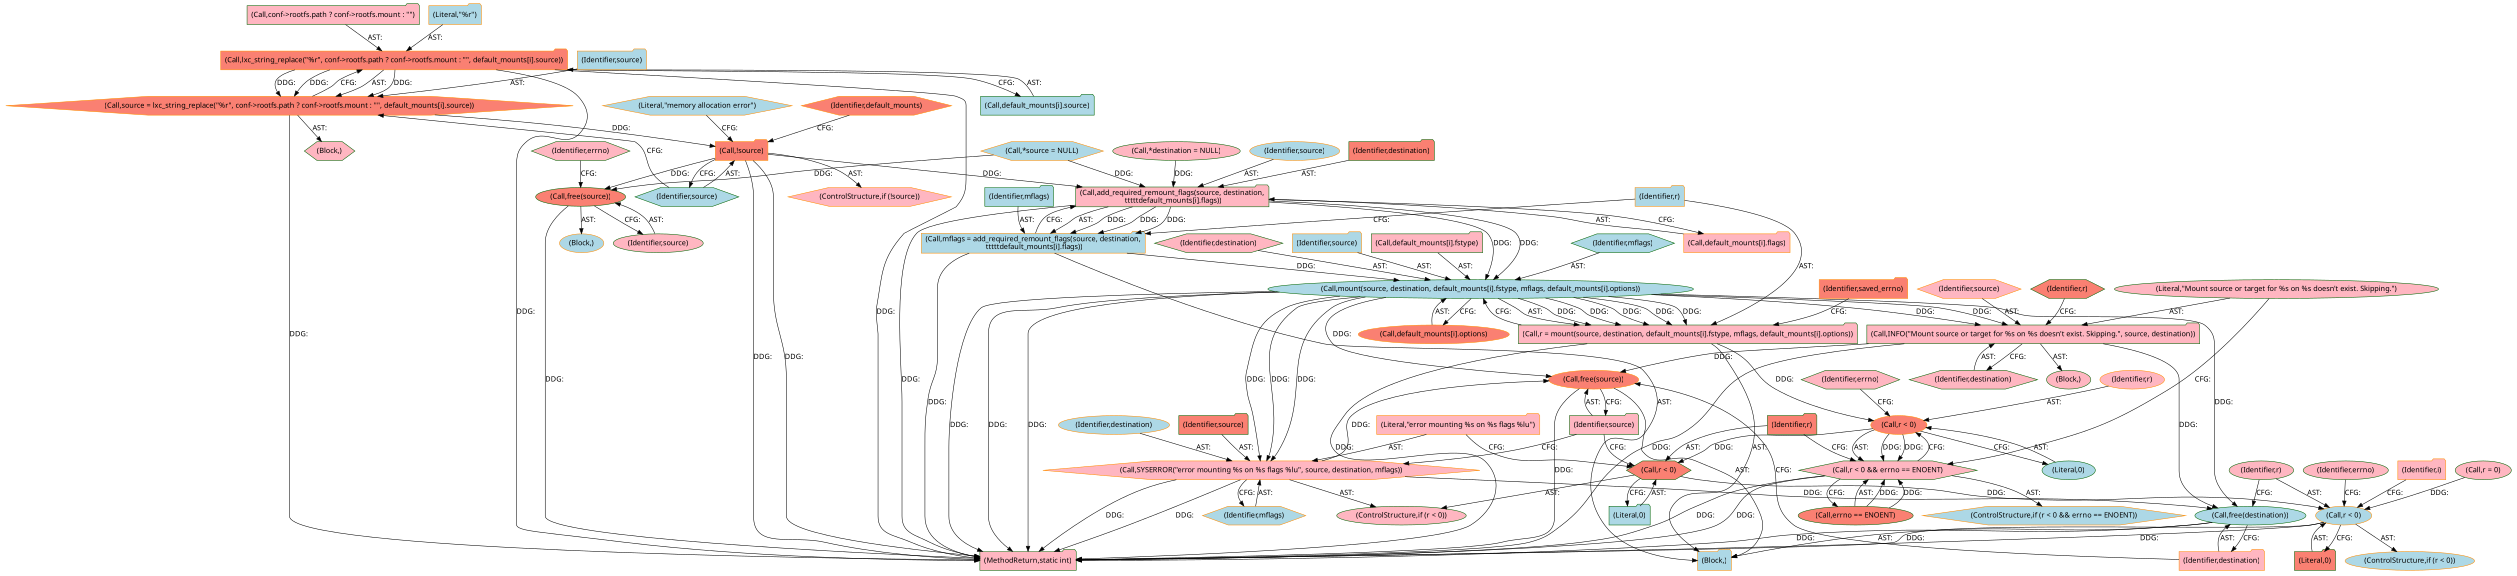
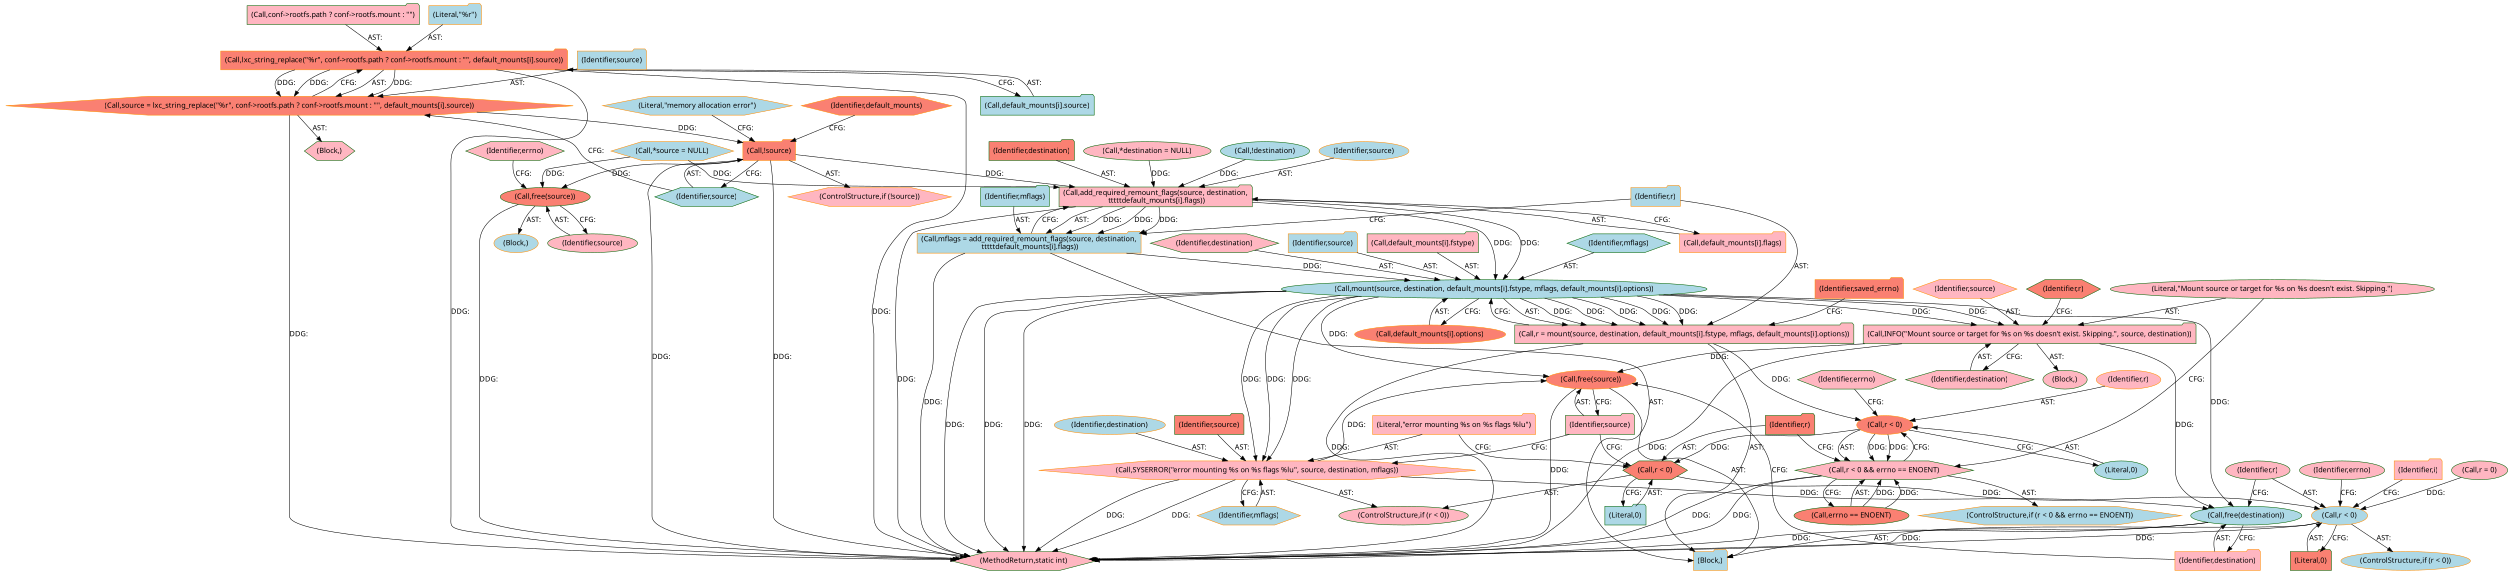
node "(Call,!destination)": added
node "(MethodReturn,static int)": shape folder -> hexagon
